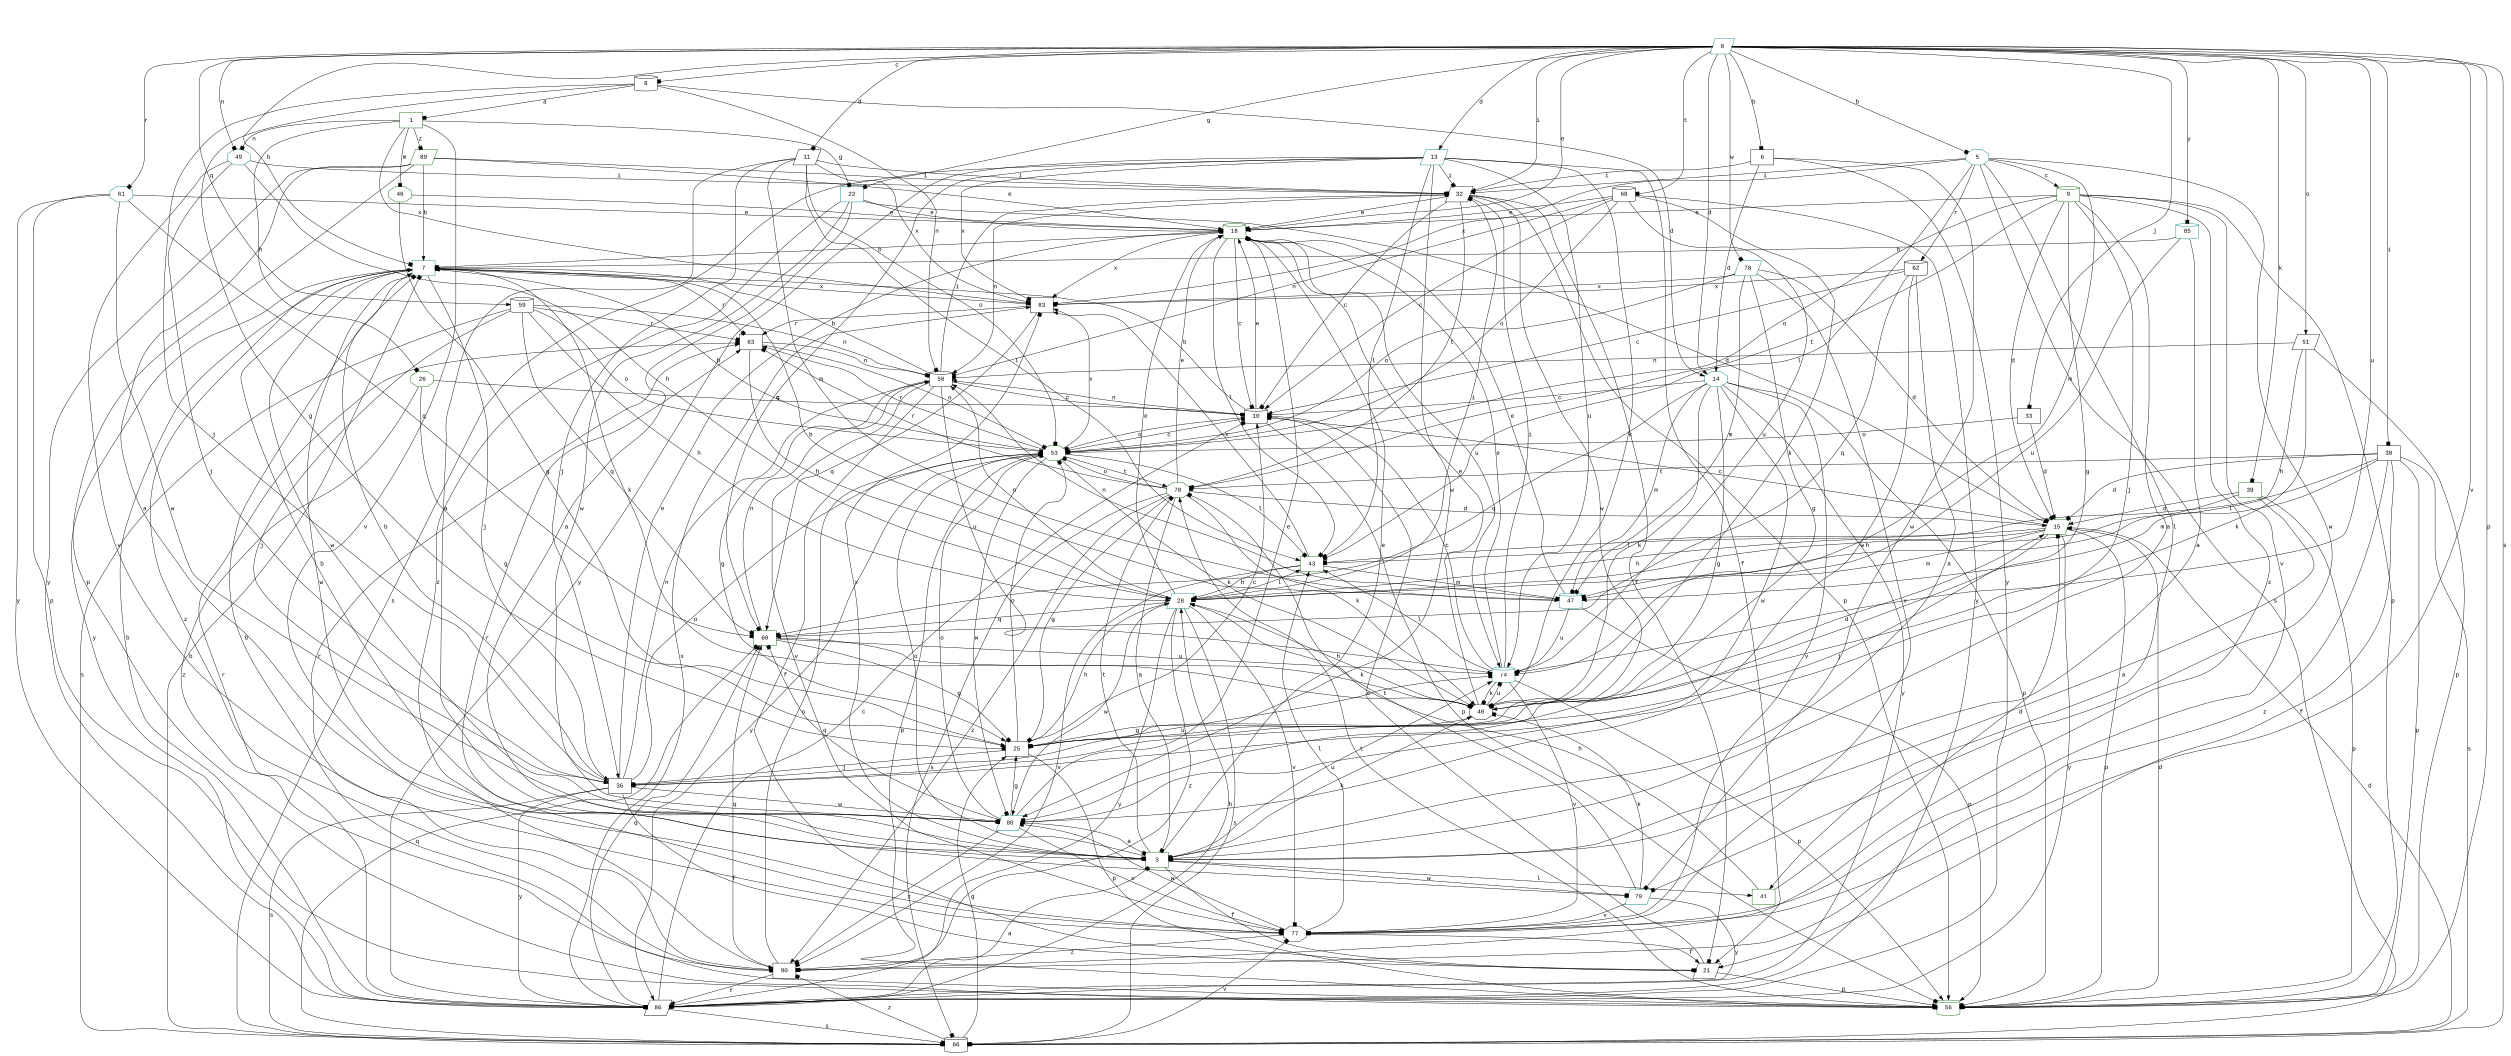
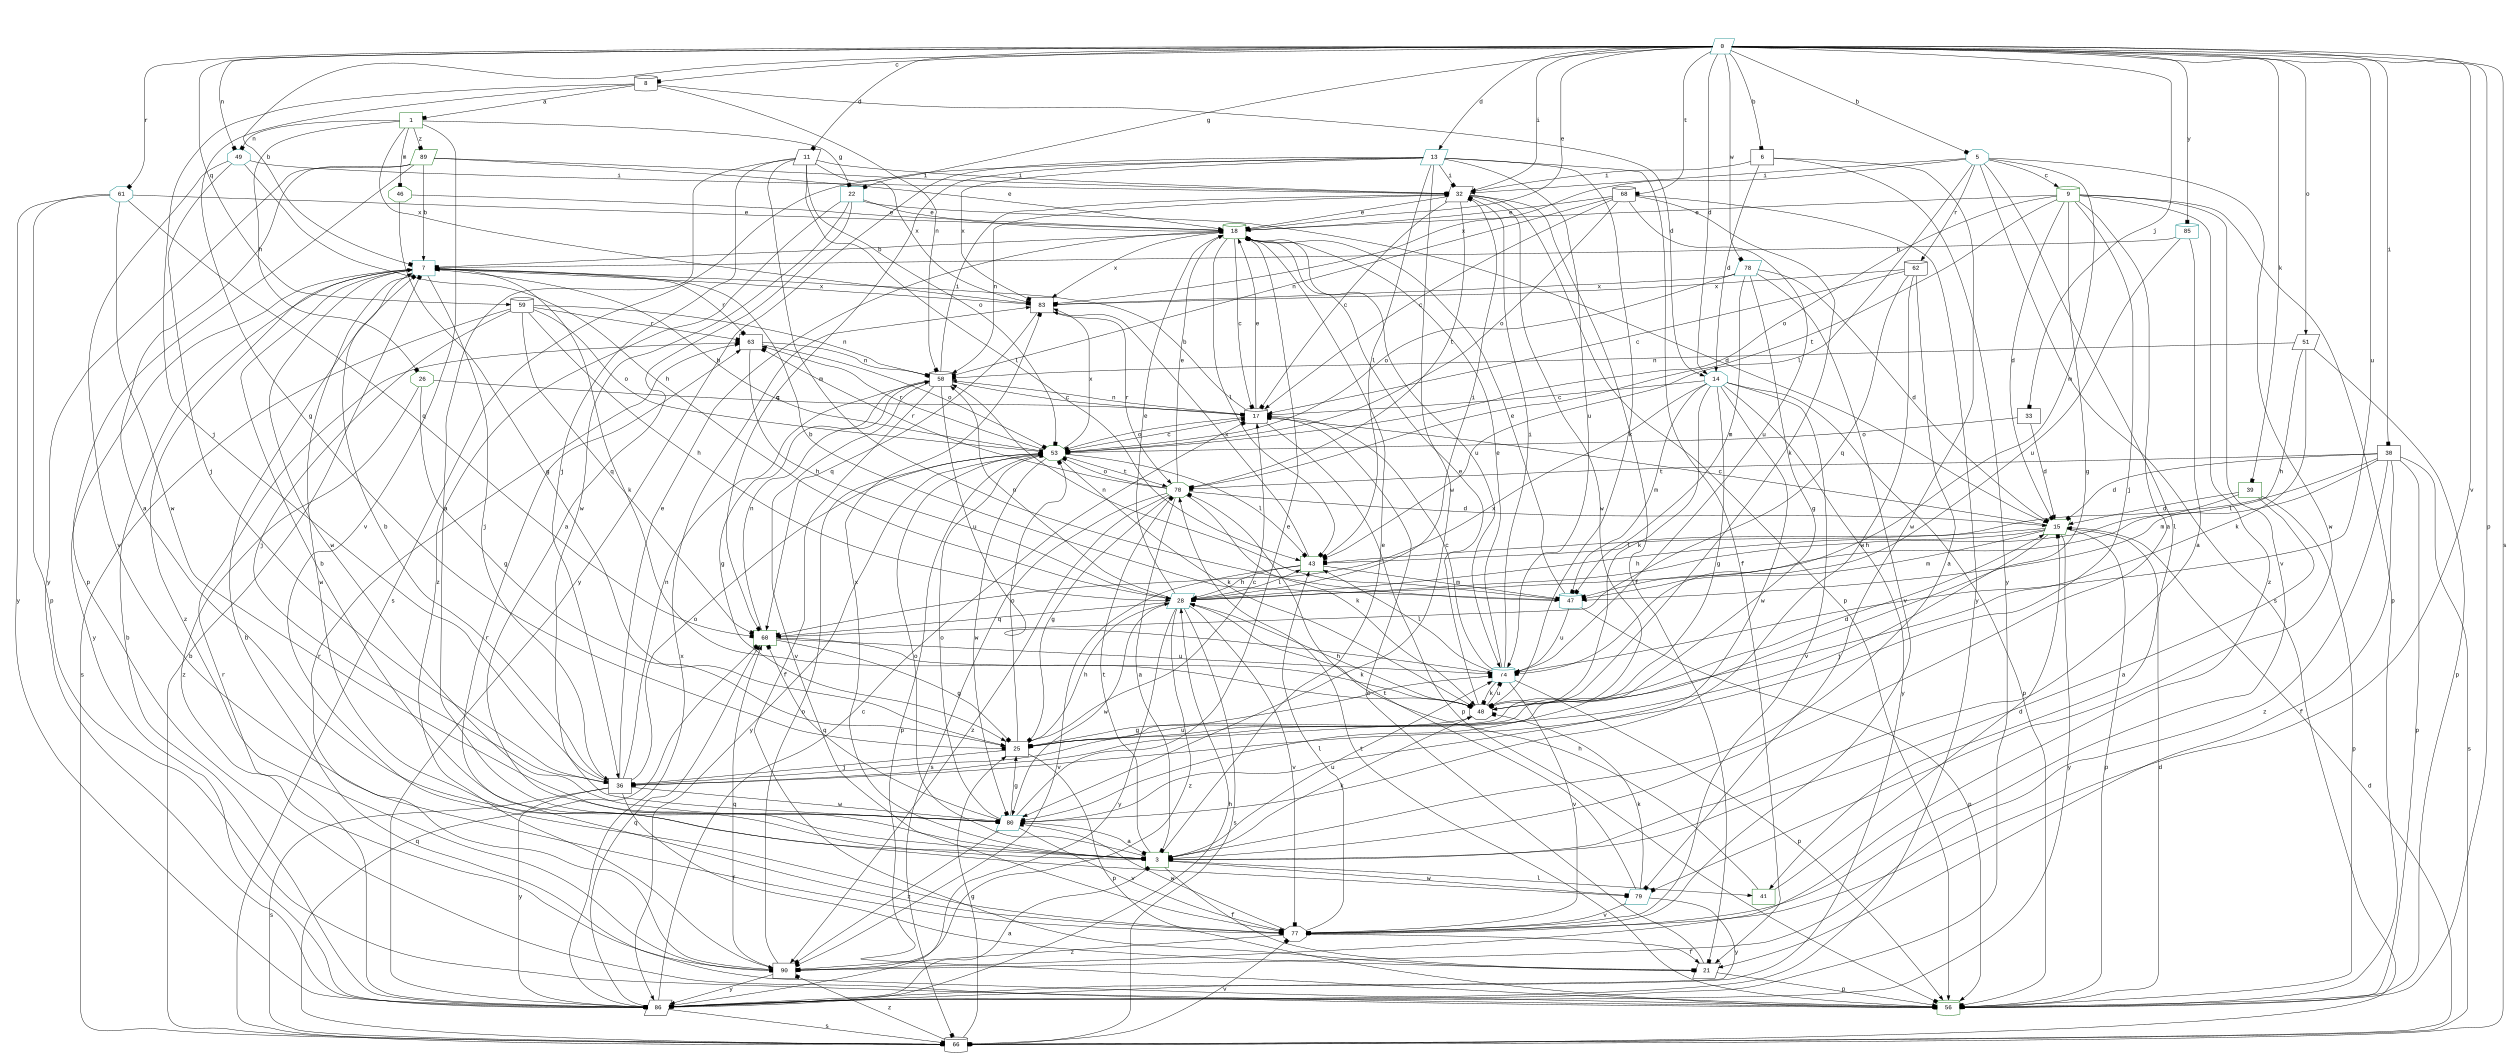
edge "50" -> "7": removed, label "b"
edge "83" -> "63": now "83" -> "70"
node "10": label "10" -> "17"
edge "14" -> "60": label "q" -> "x"
